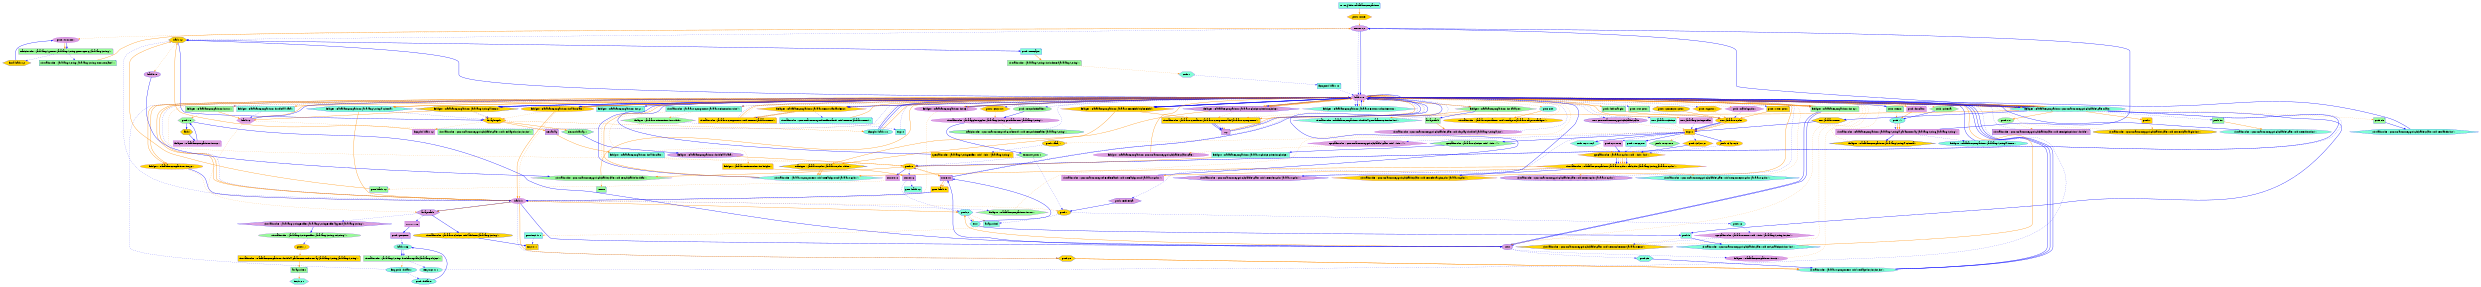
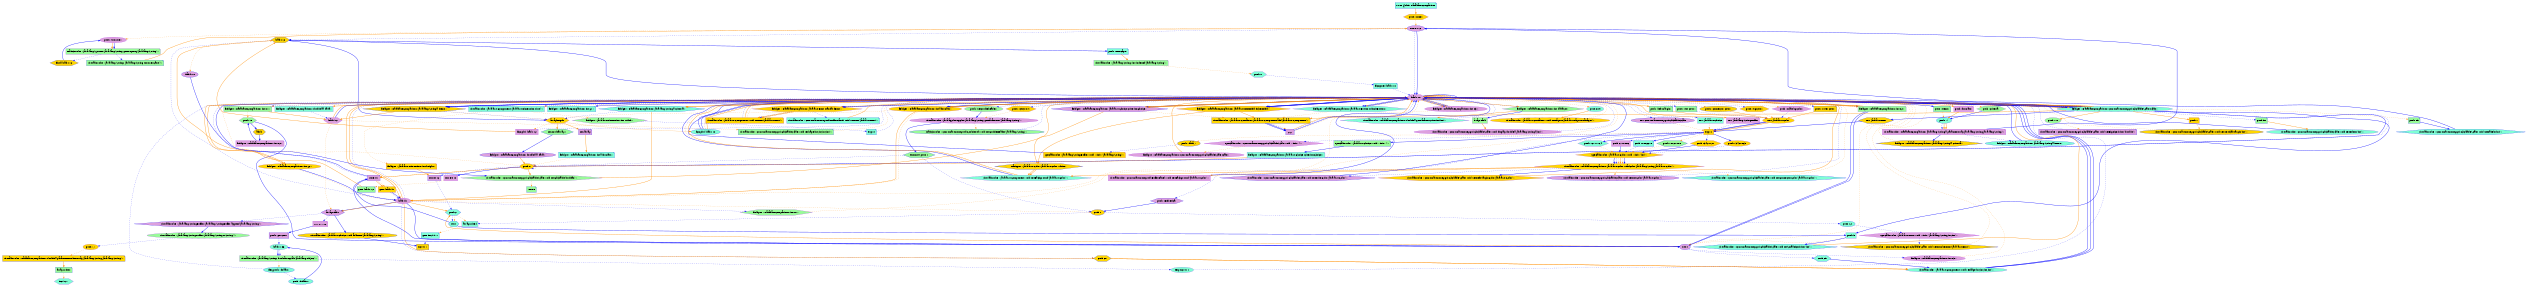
node "specialinvoke <java.awt.Choice: void <init>()>": shape hexagon -> note
node "goto load.i r2": removed
